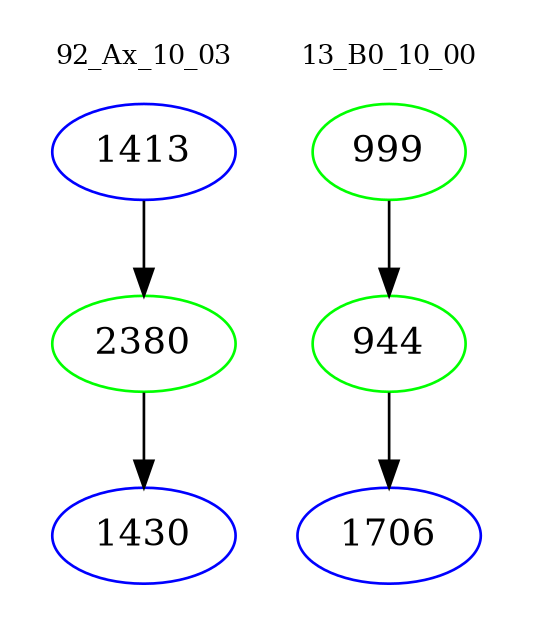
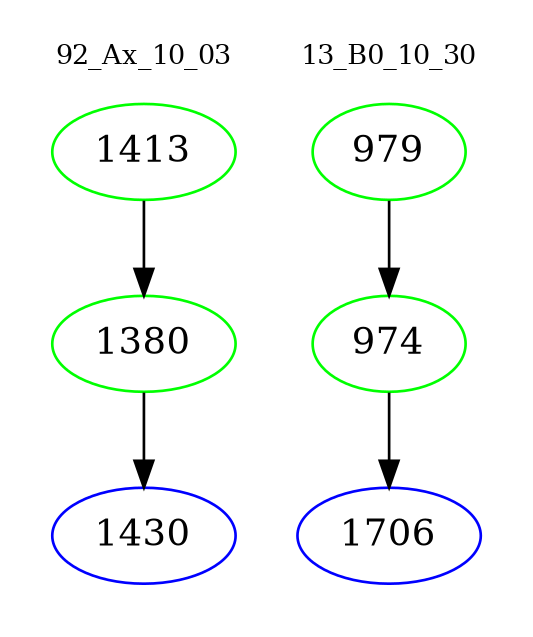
cluster "13_B0_10_00": label "13_B0_10_00" -> "13_B0_10_30"
node "1413": color blue -> green
node "999": label "999" -> "979"
node "2380": label "2380" -> "1380"
node "944": label "944" -> "974"
